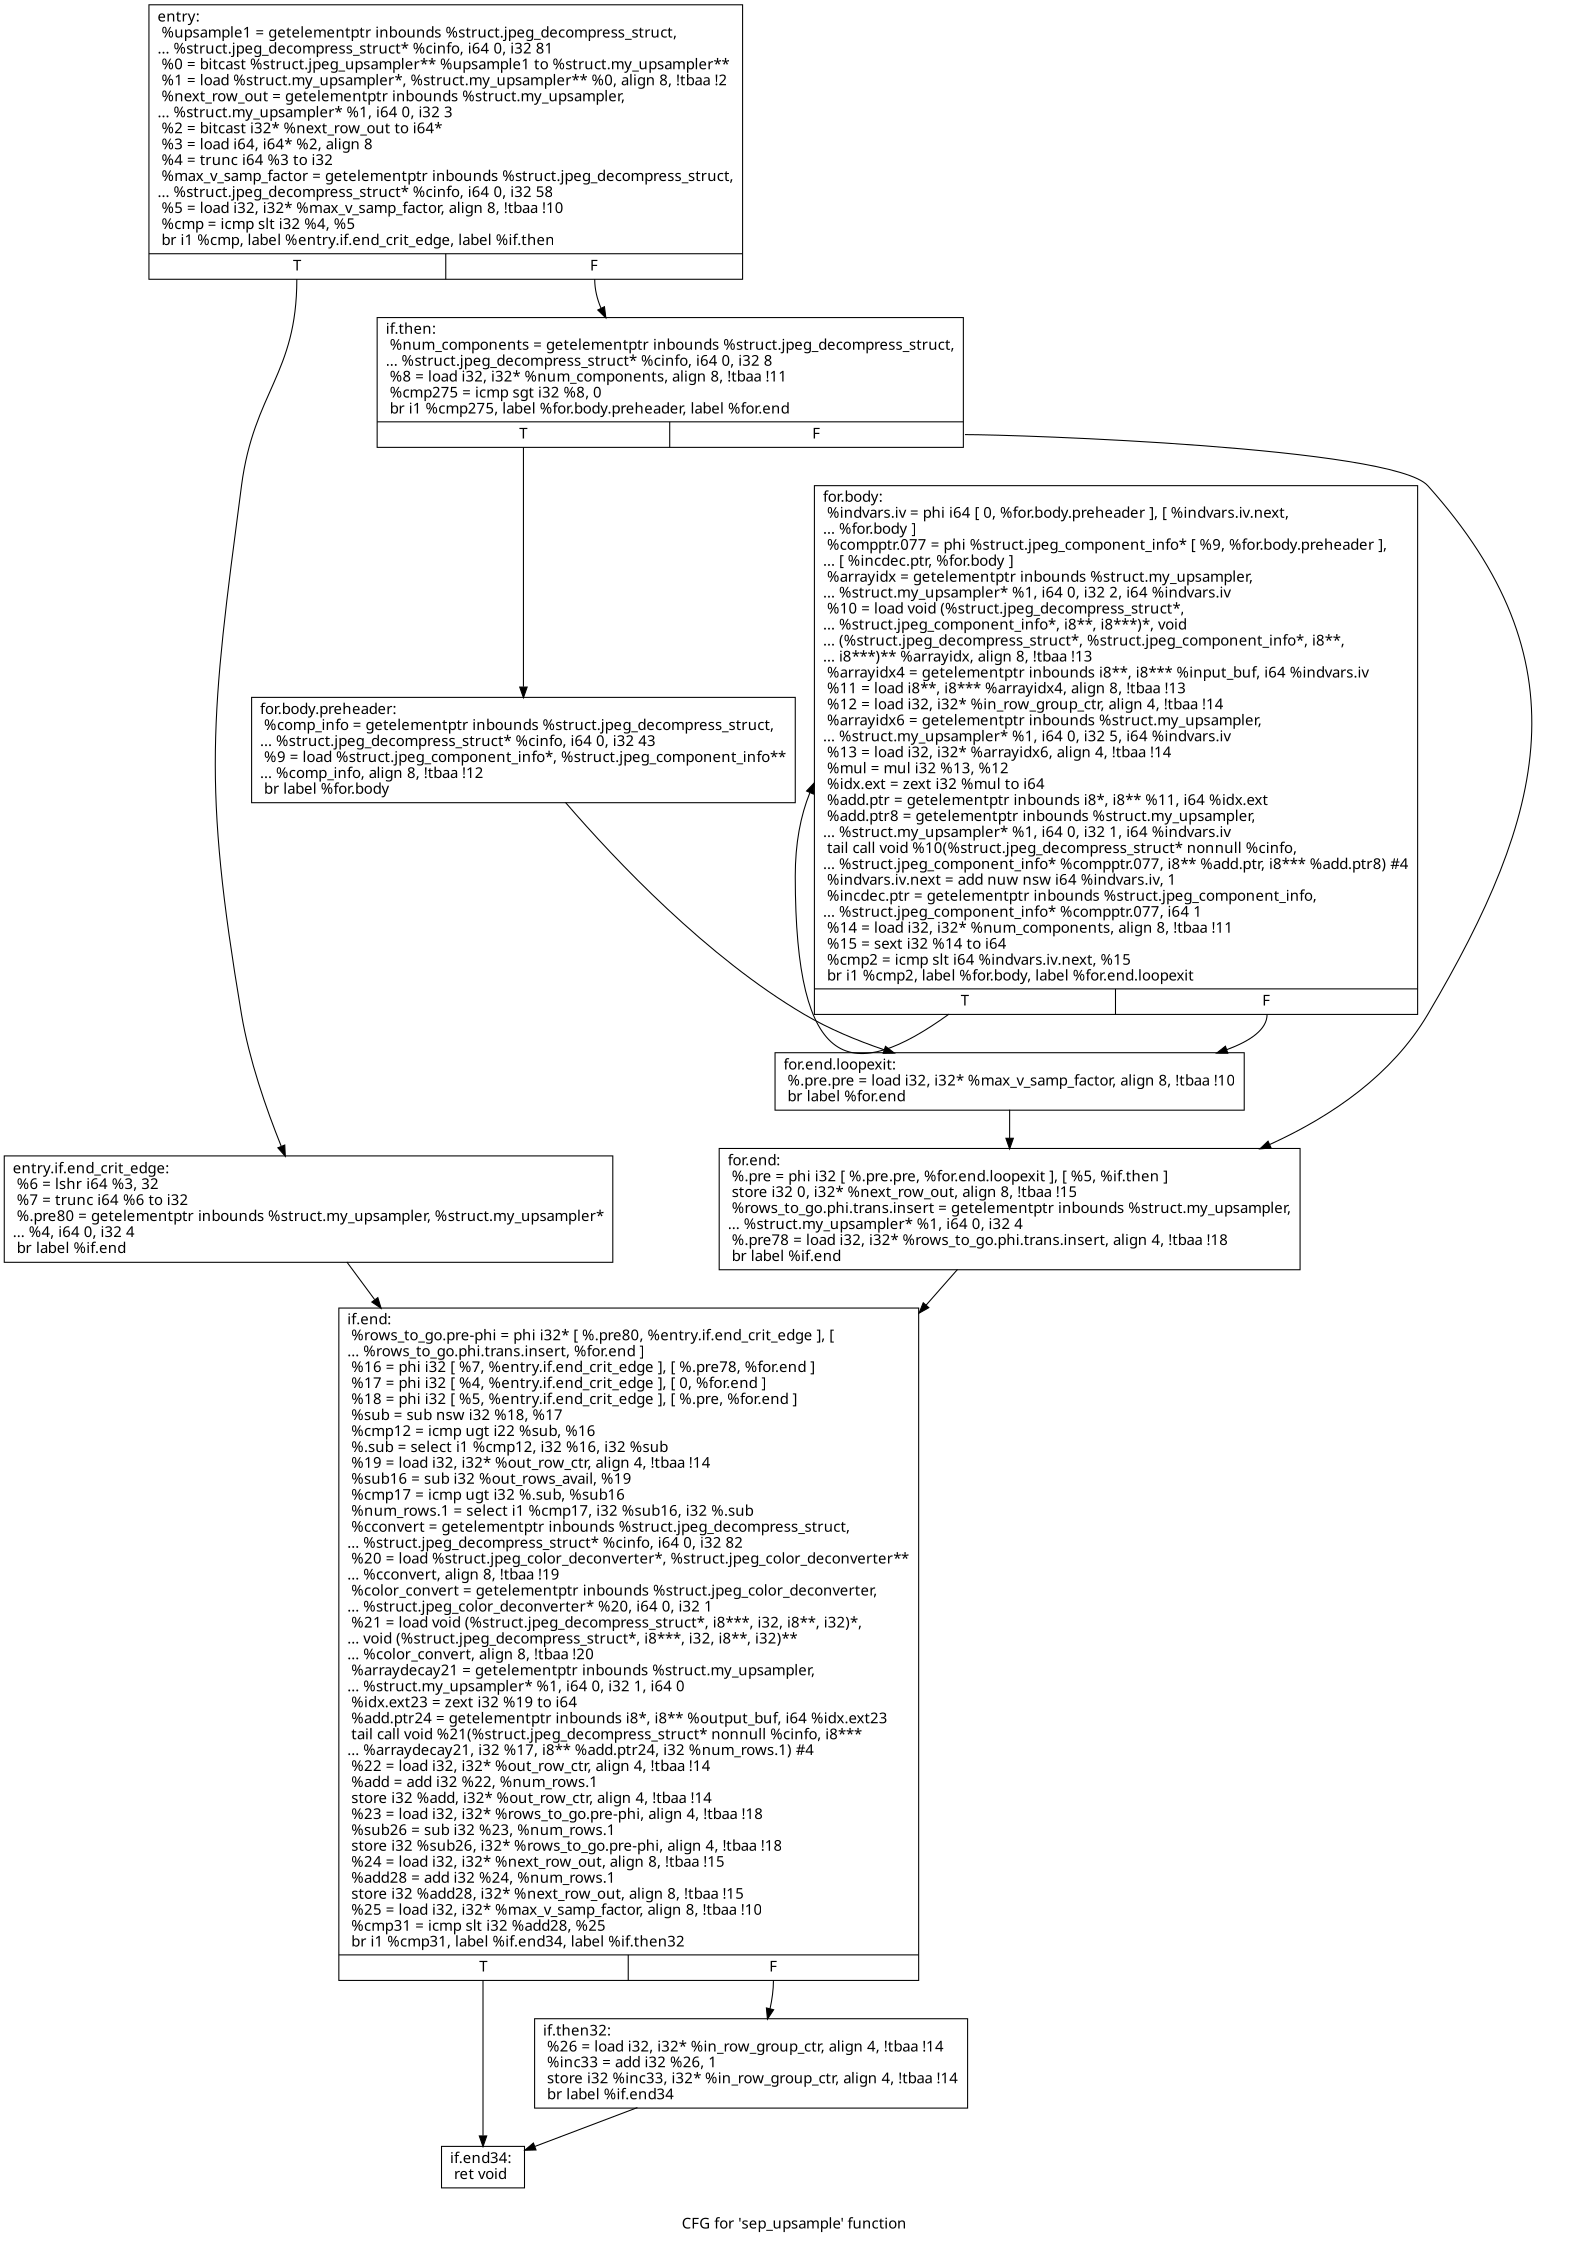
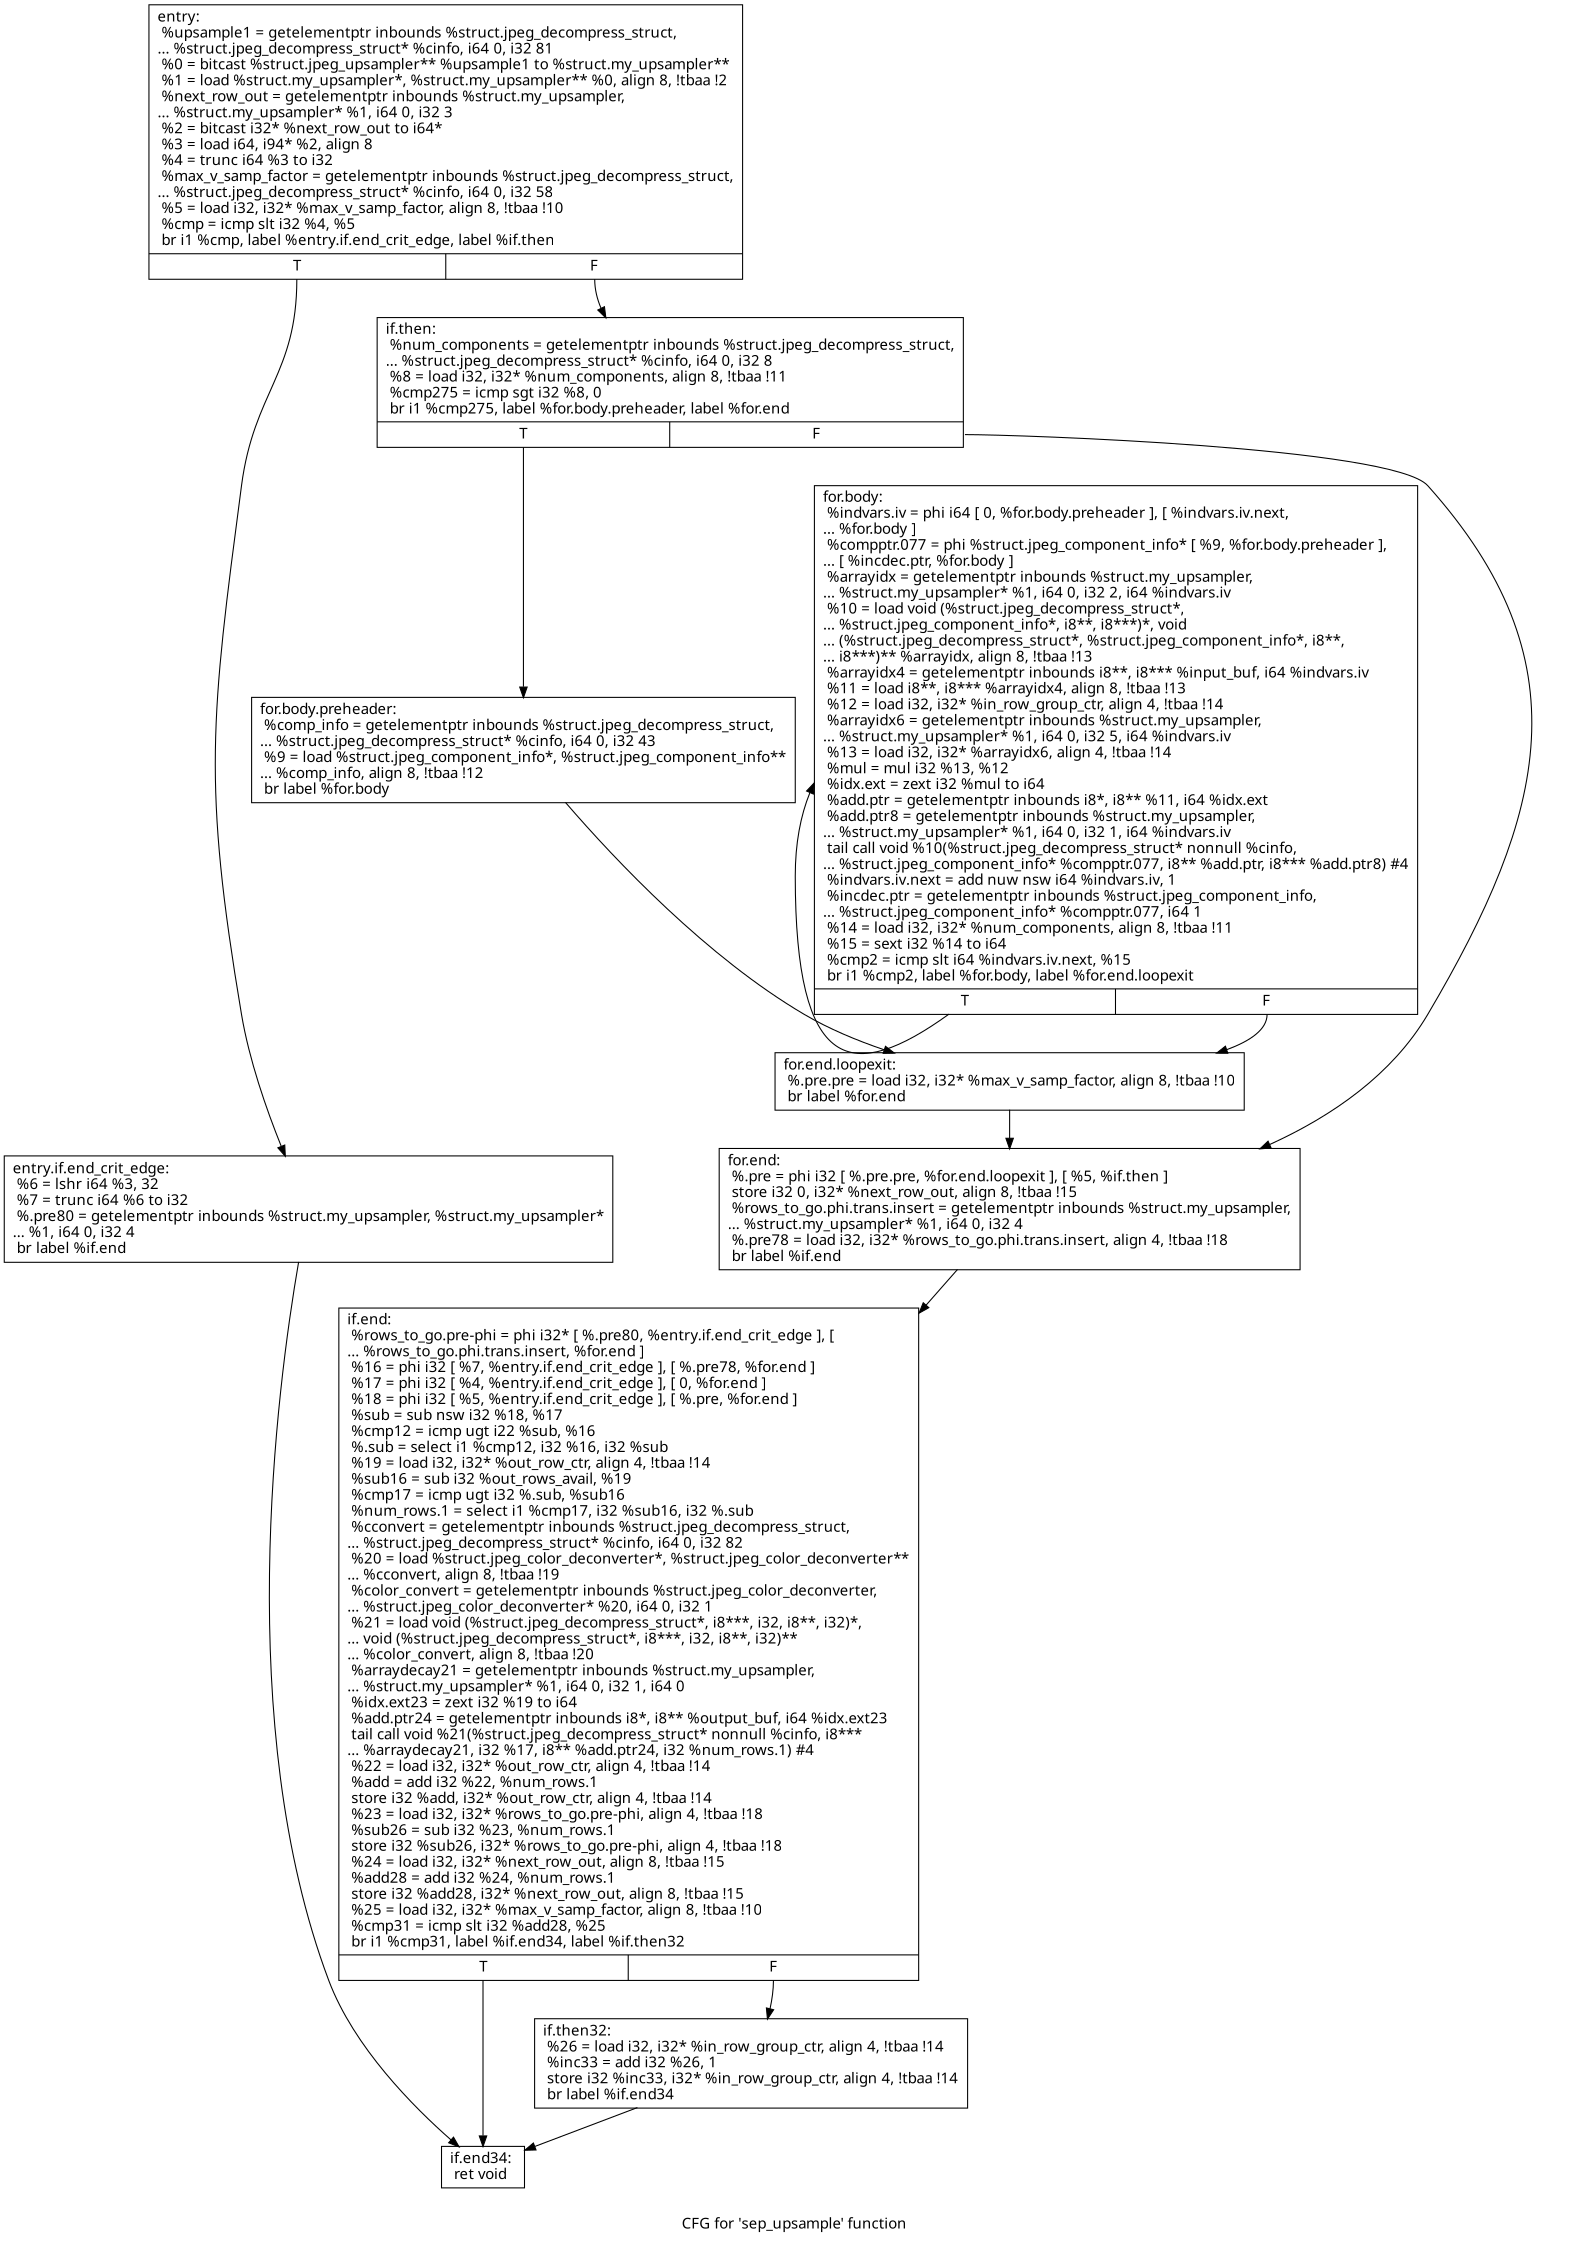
node "entry:": text "%3 = load i64, i64* %2, align 8" -> "%3 = load i64, i94* %2, align 8"
node "entry.if.end_crit_edge:": text "... %4, i64 0, i32 4" -> "... %1, i64 0, i32 4"
edge "entry.if.end_crit_edge:" -> "if.end:": now "entry.if.end_crit_edge:" -> "if.end34:"
